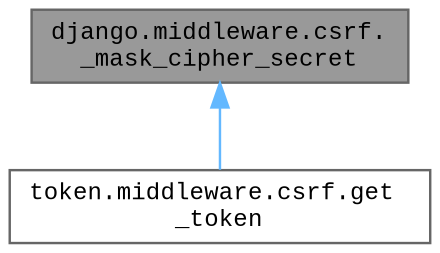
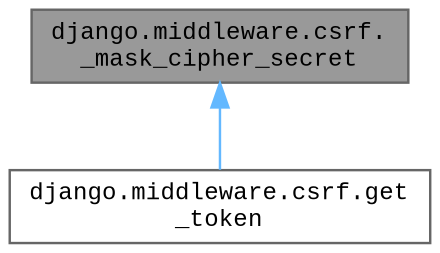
node "token.middleware.csrf.get _token": label "token.middleware.csrf.get _token" -> "django.middleware.csrf.get _token"
